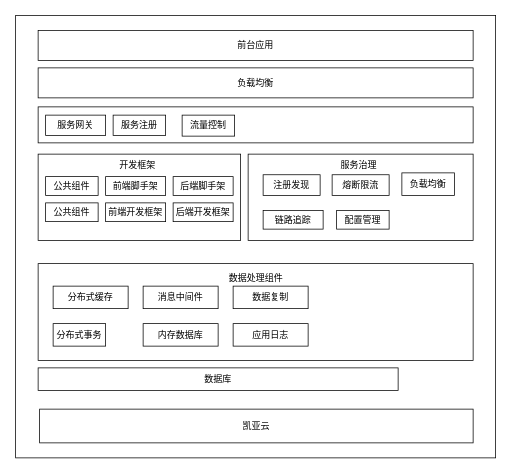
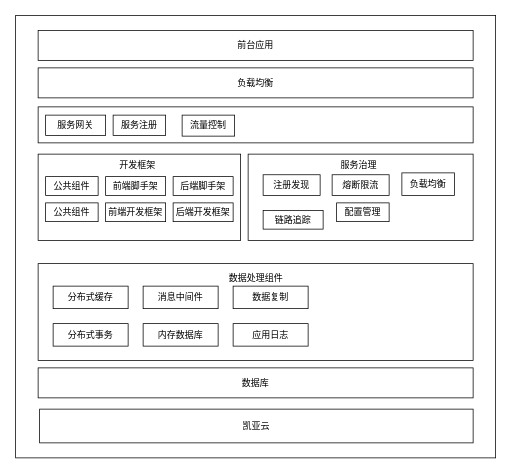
node "配置管理": moved (363, 220) -> (363, 212)
node "分布式事务": size 53x23 -> 75x23
node "数据库": size 360x23 -> 435x30
